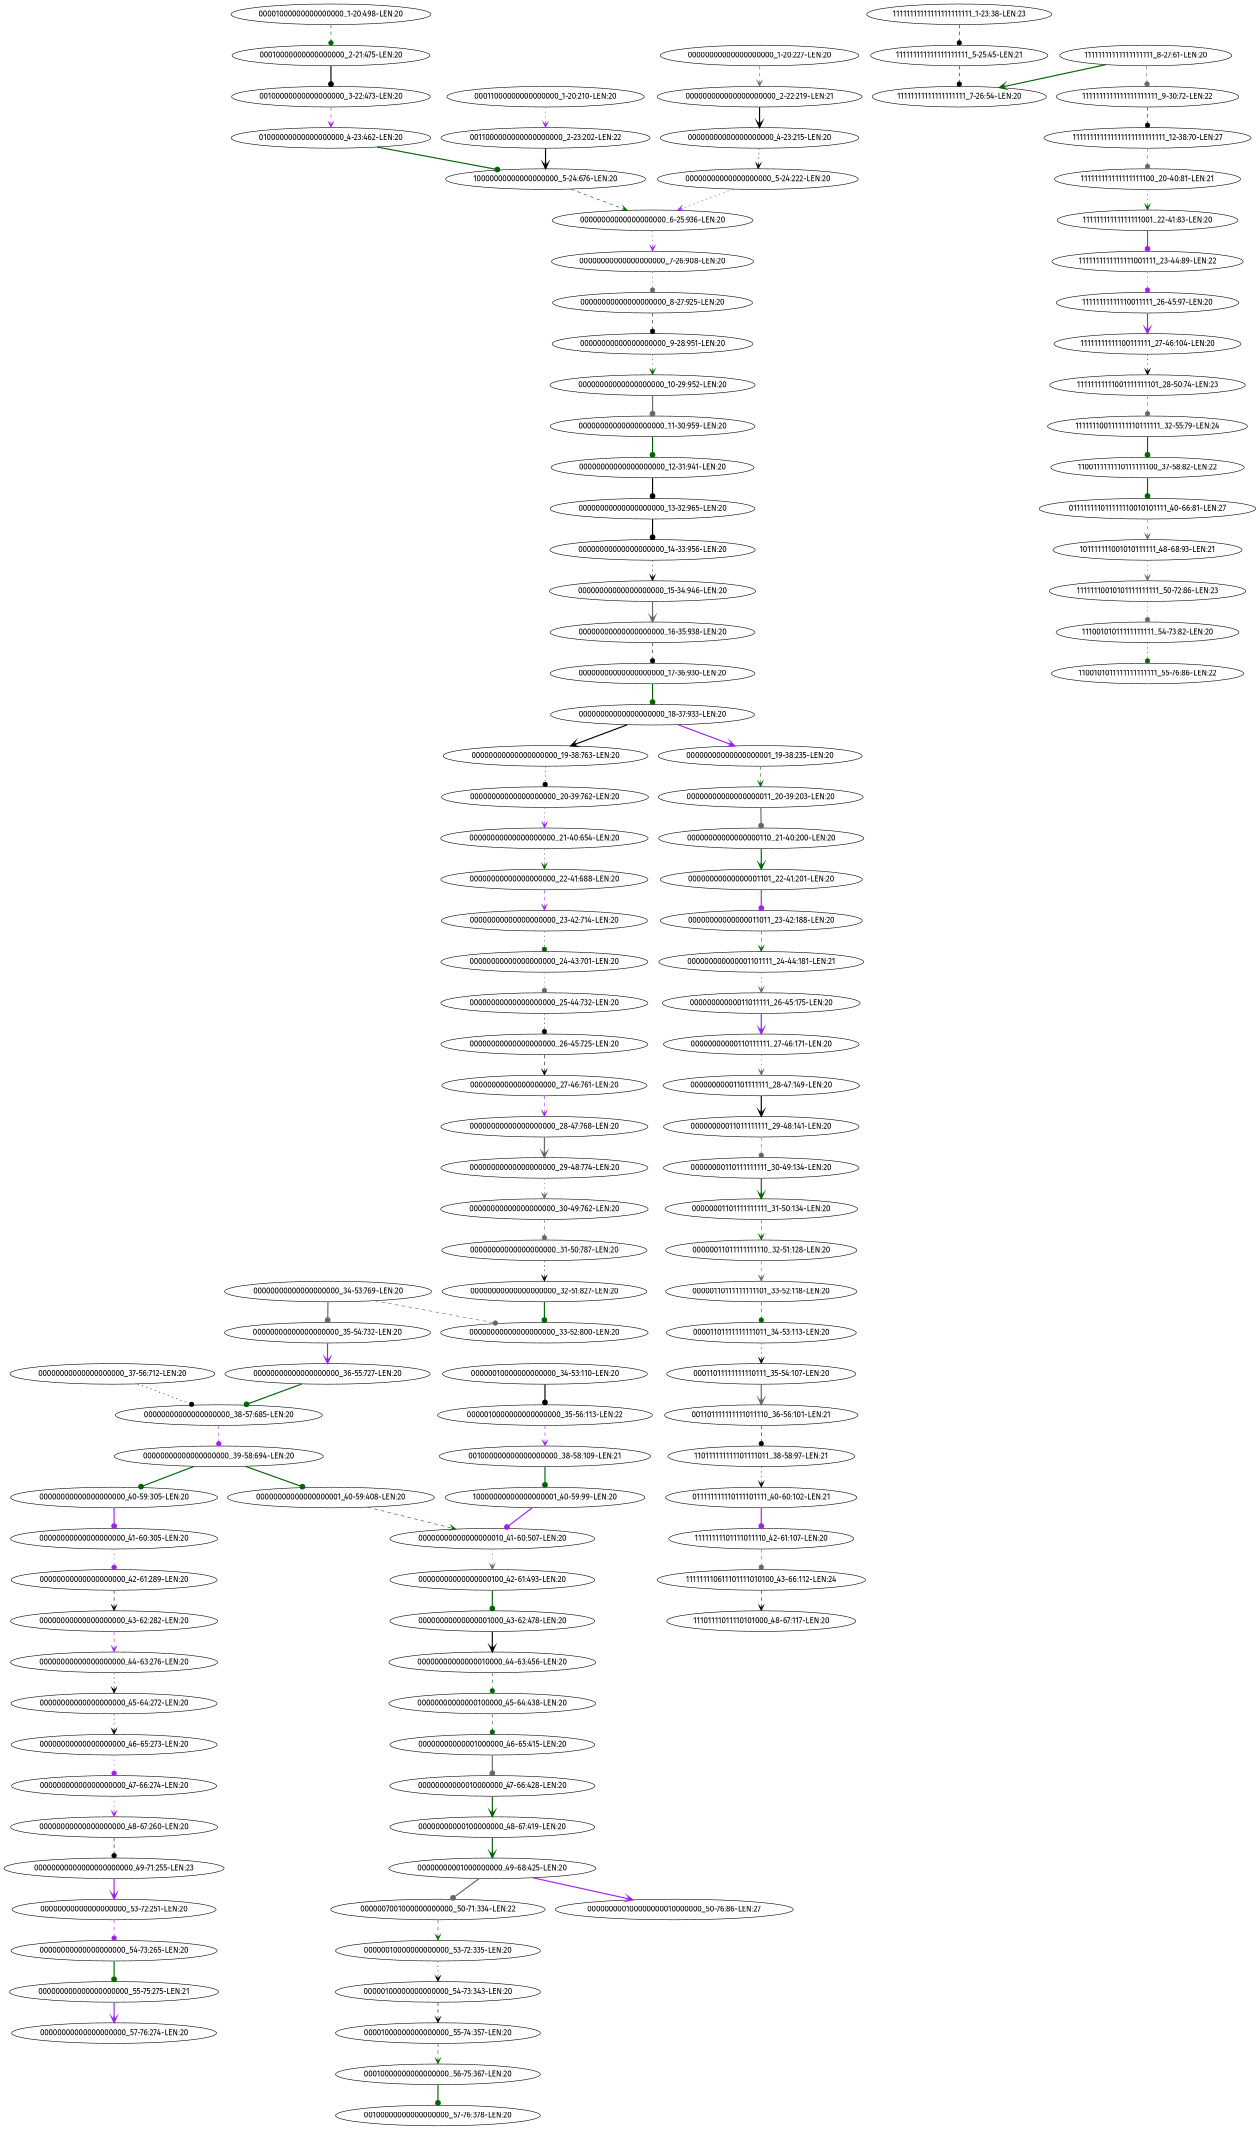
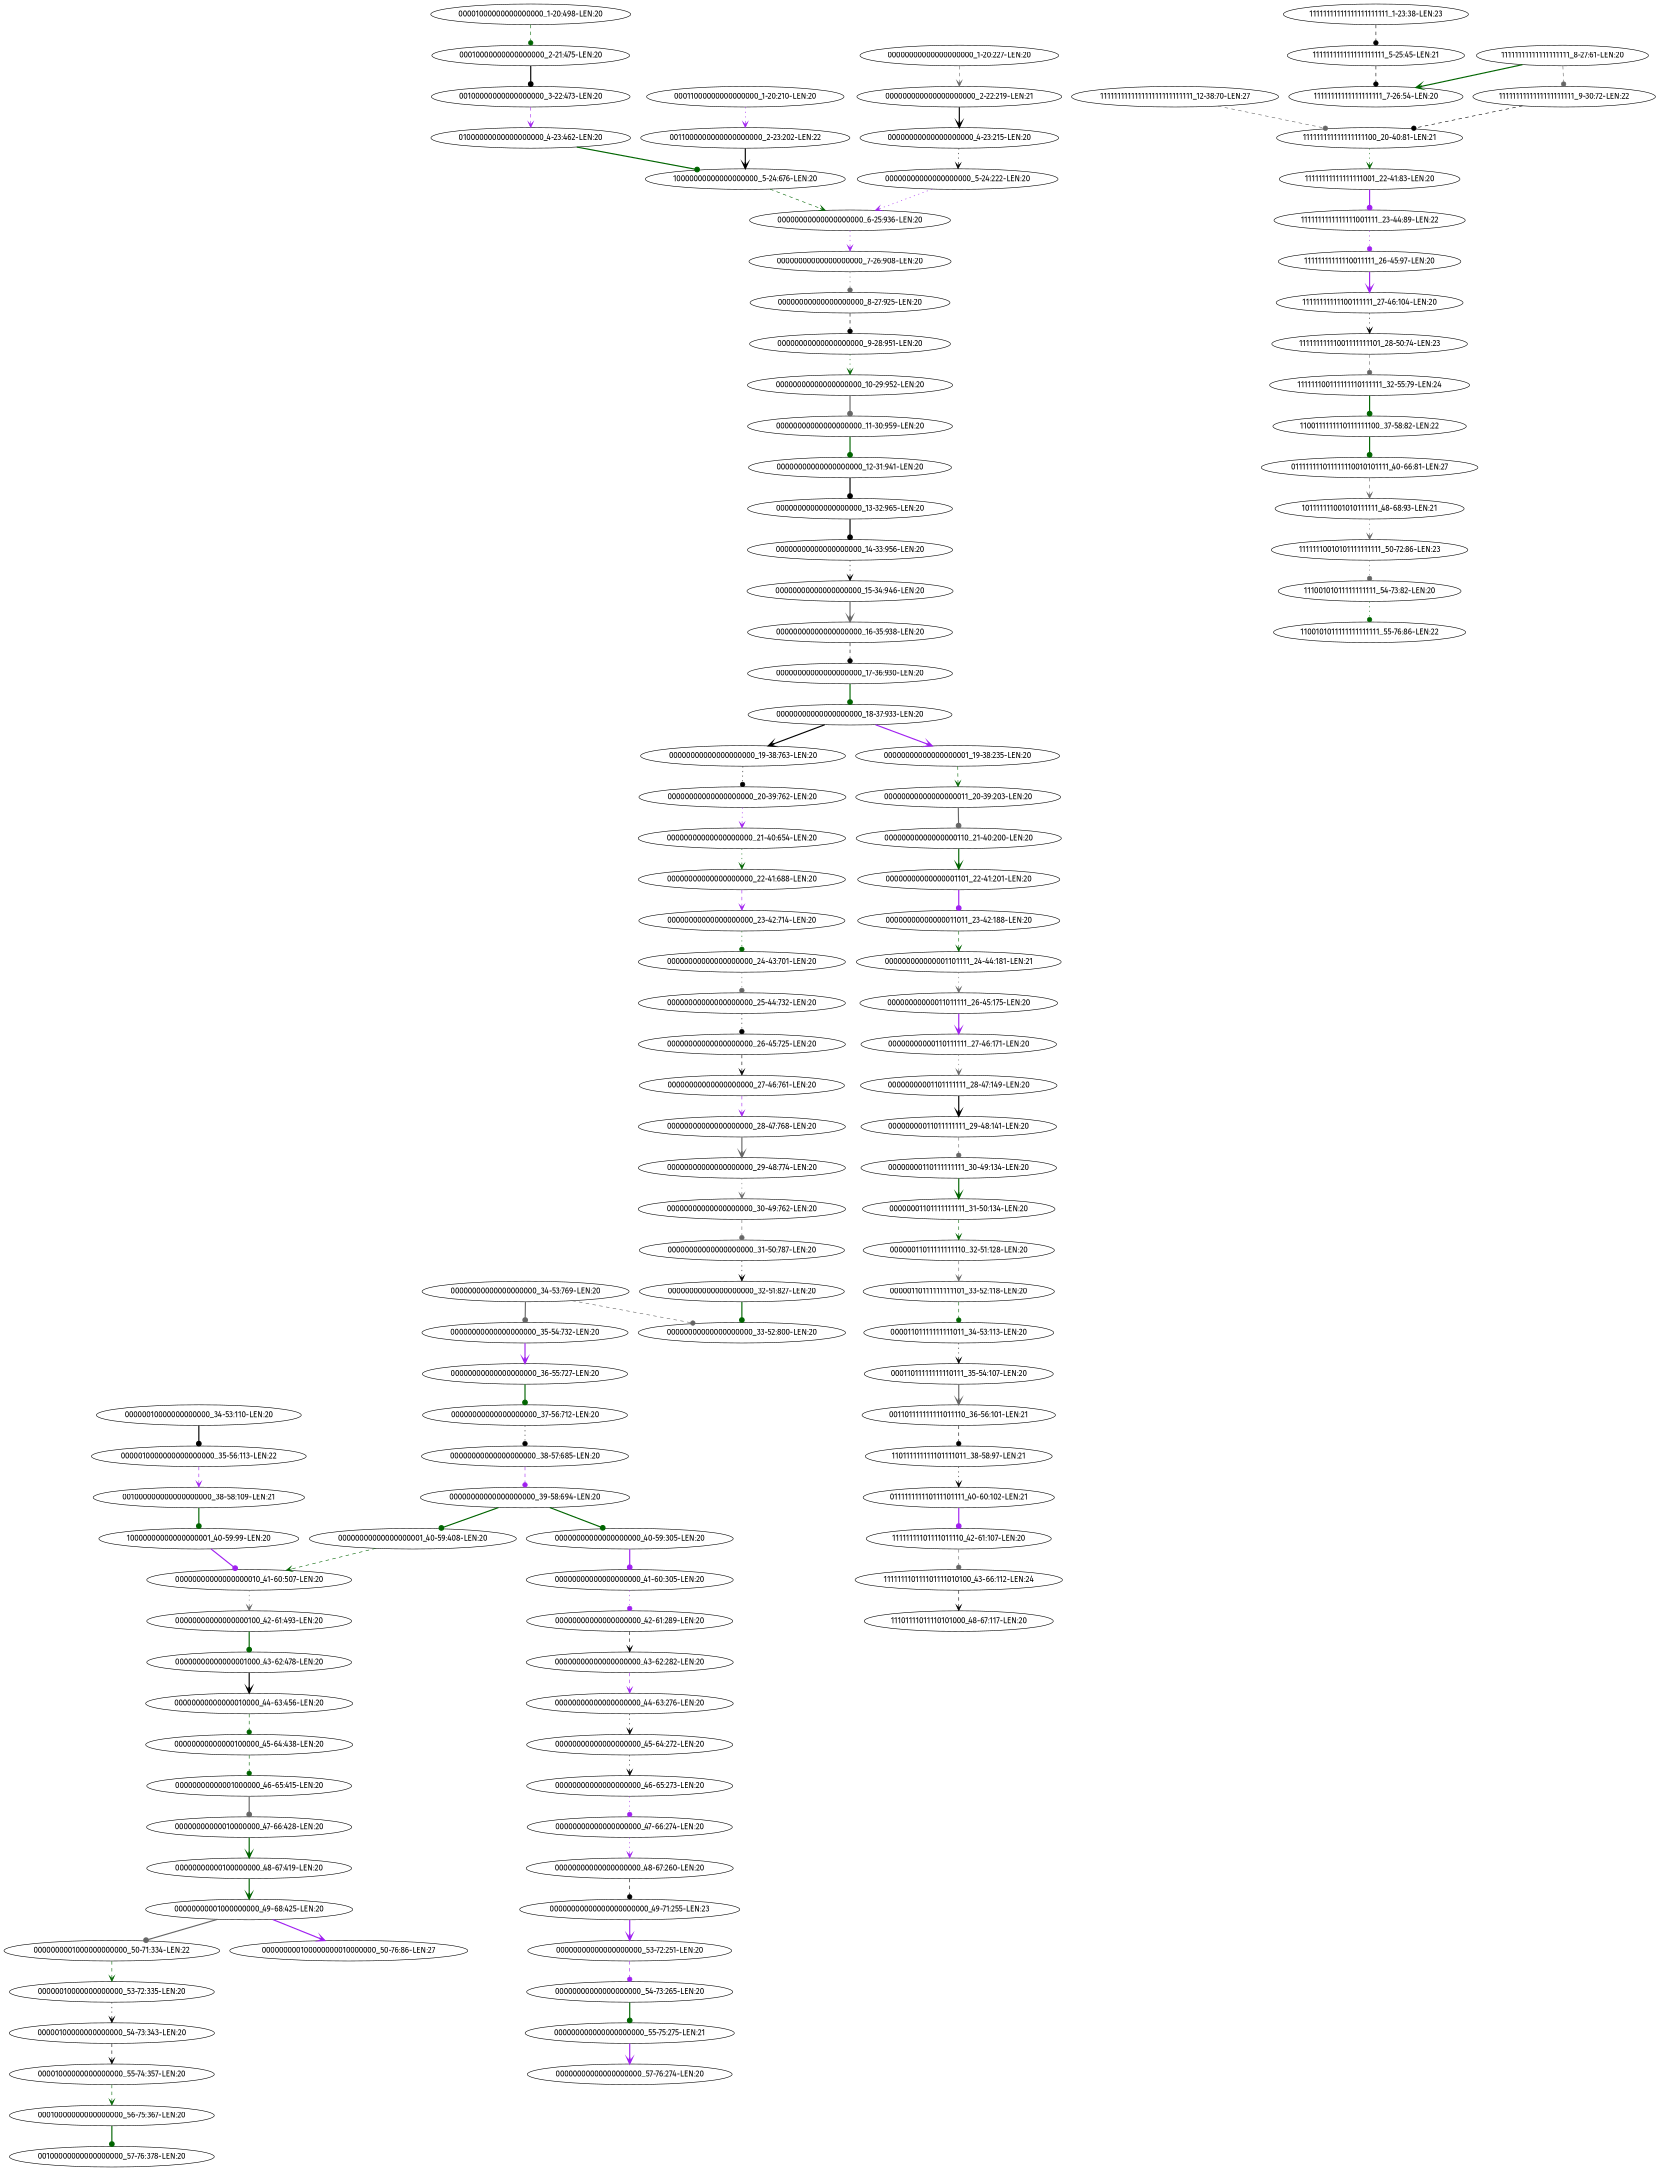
edge "1111111111111111111111_9-30:72-LEN:22" -> "111111111111111111111111111_12-38:70-LEN:27": now "1111111111111111111111_9-30:72-LEN:22" -> "111111111111111111100_20-40:81-LEN:21"
edge "00000000000000000000_36-55:727-LEN:20" -> "00000000000000000000_38-57:685-LEN:20": now "00000000000000000000_36-55:727-LEN:20" -> "00000000000000000000_37-56:712-LEN:20"
node "111111110611101111010100_43-66:112-LEN:24": label "111111110611101111010100_43-66:112-LEN:24" -> "111111110111101111010100_43-66:112-LEN:24"
node "0000007001000000000000_50-71:334-LEN:22": label "0000007001000000000000_50-71:334-LEN:22" -> "0000000001000000000000_50-71:334-LEN:22"
